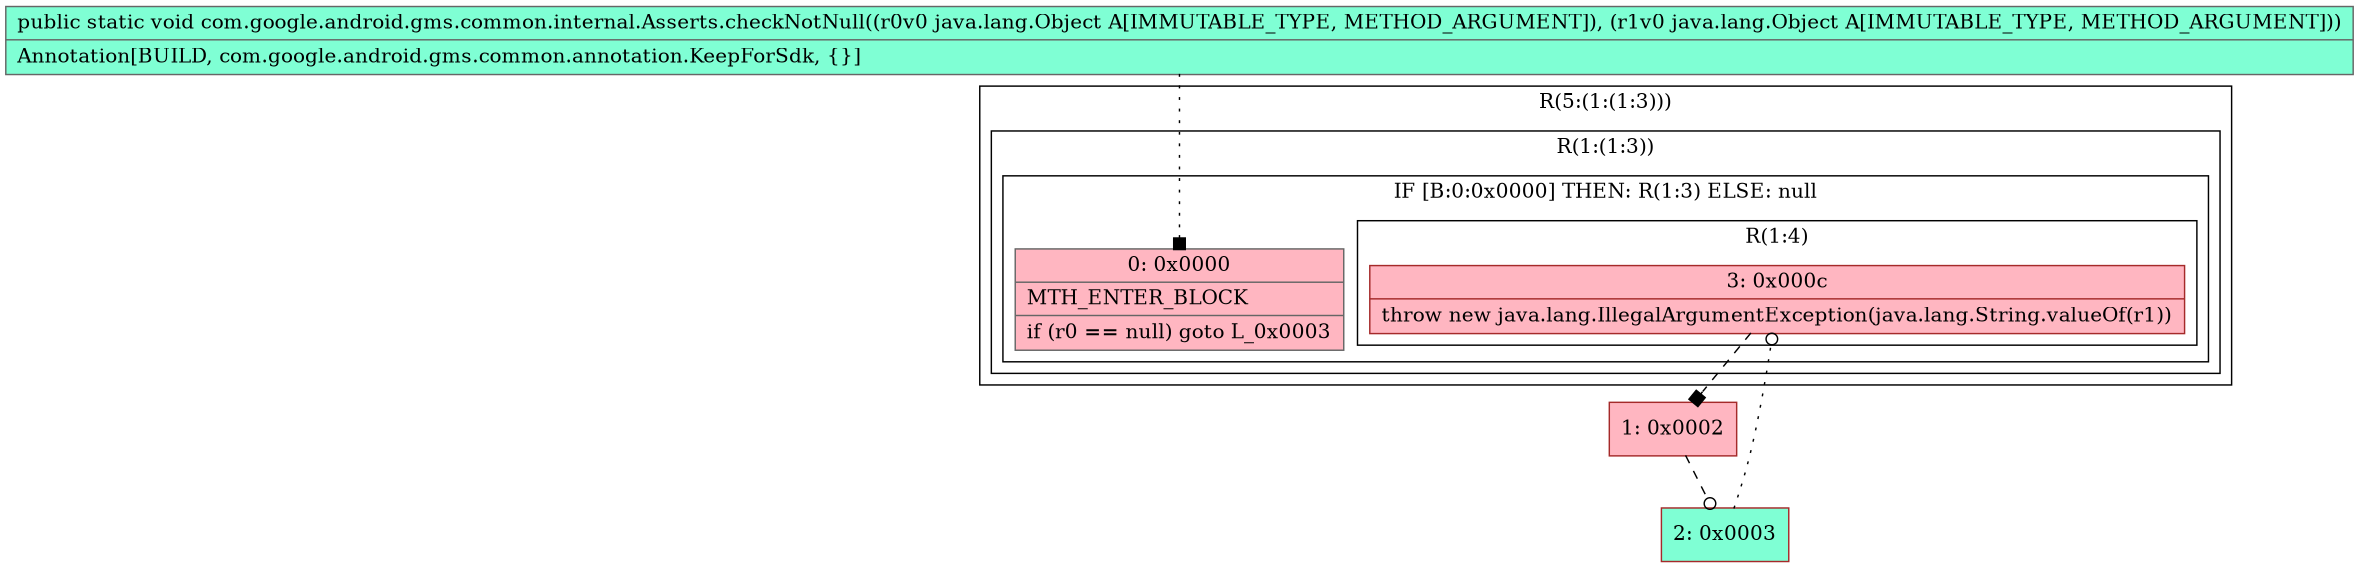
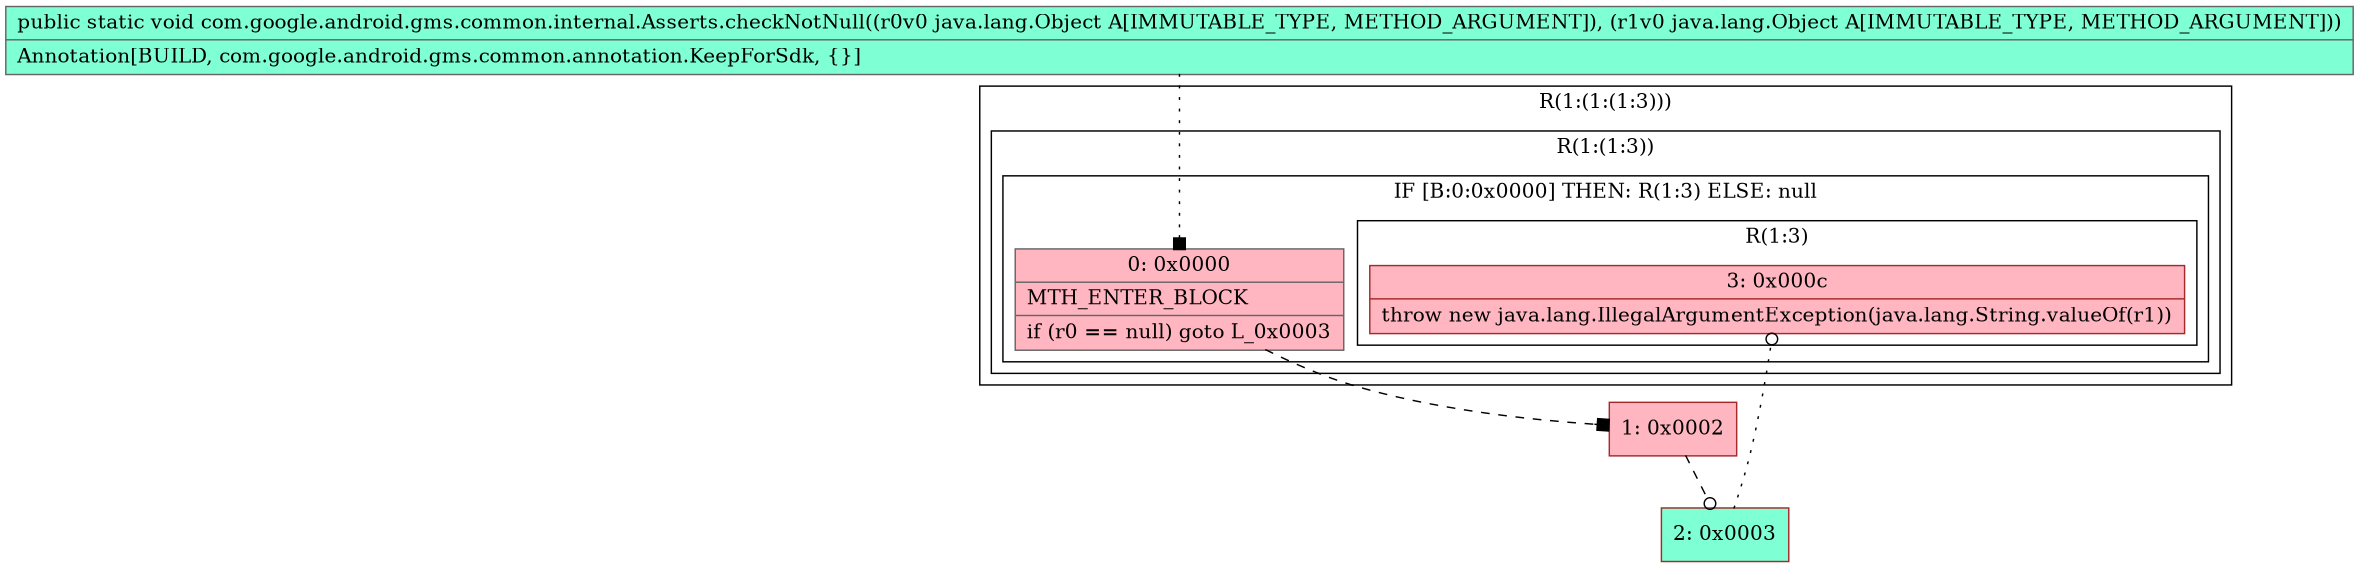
cluster "R(5:(1:(1:3)))": label "R(5:(1:(1:3)))" -> "R(1:(1:(1:3)))"
cluster "R(1:4)": label "R(1:4)" -> "R(1:3)"
edge "3: 0x000c" -> "1: 0x0002": now "0: 0x0000" -> "1: 0x0002"
